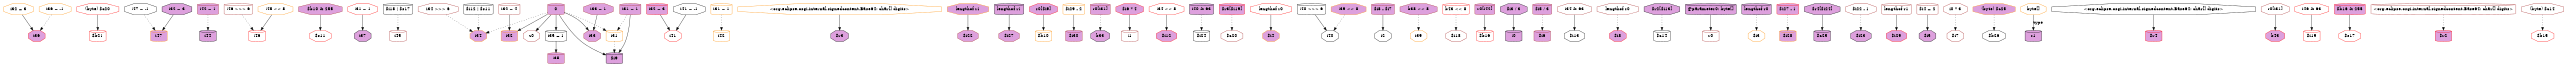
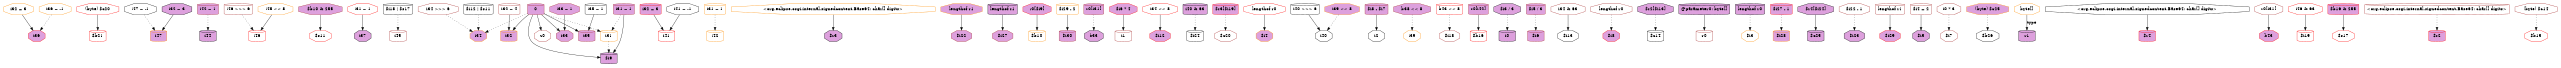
edge "0" -> "i35 + 1": now "0" -> "i35"
edge "$i3 / 3" -> "i0": style solid -> dotted
node "i41": shape octagon -> cylinder
